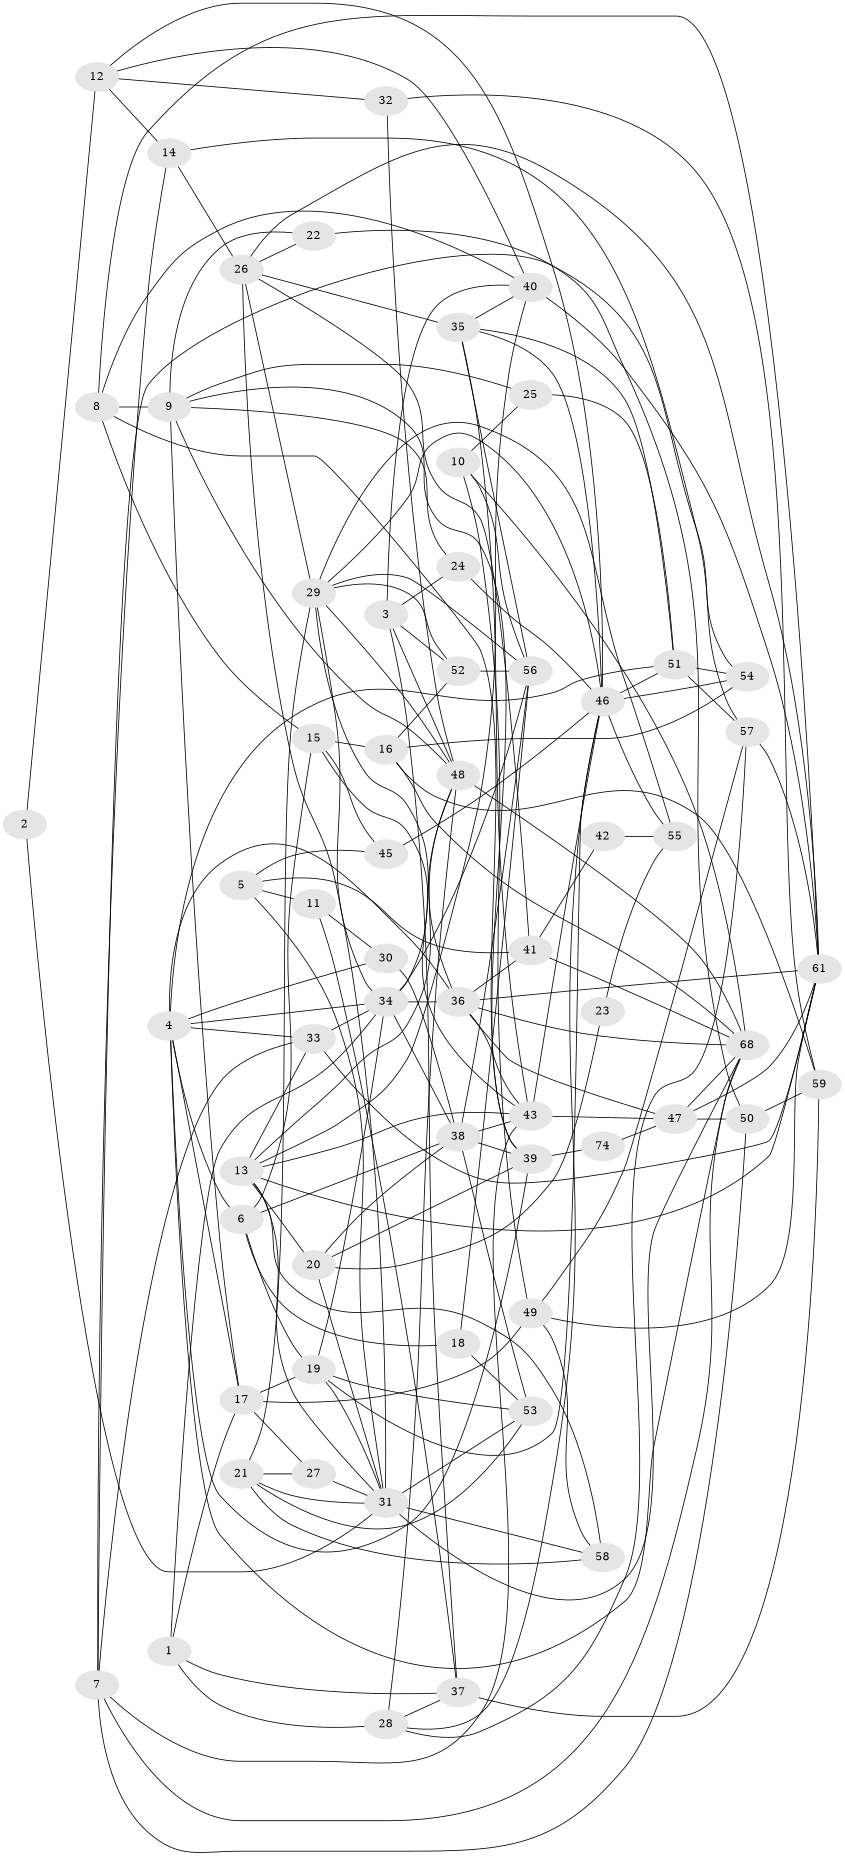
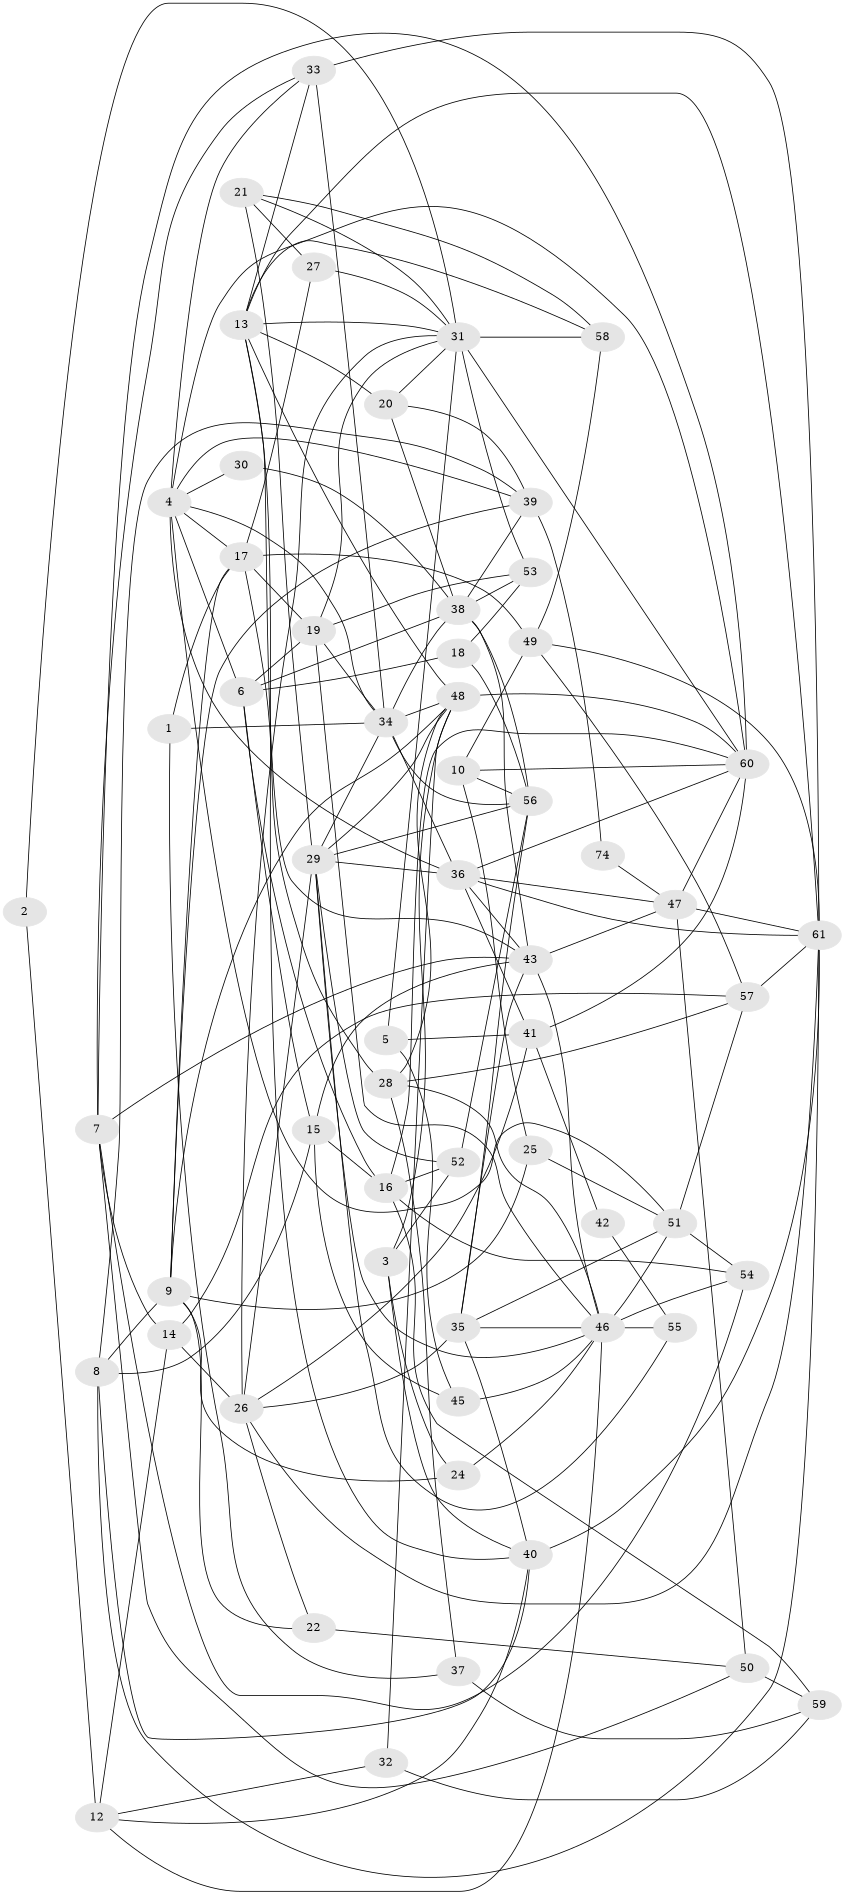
node "11": removed
edge "6" -- "16": added
node "23": removed
node "68": label "68" -> "60"
edge "3" -- "37": removed
edge "53" -- "21": removed
edge "1" -- "28": now "17" -- "28"
